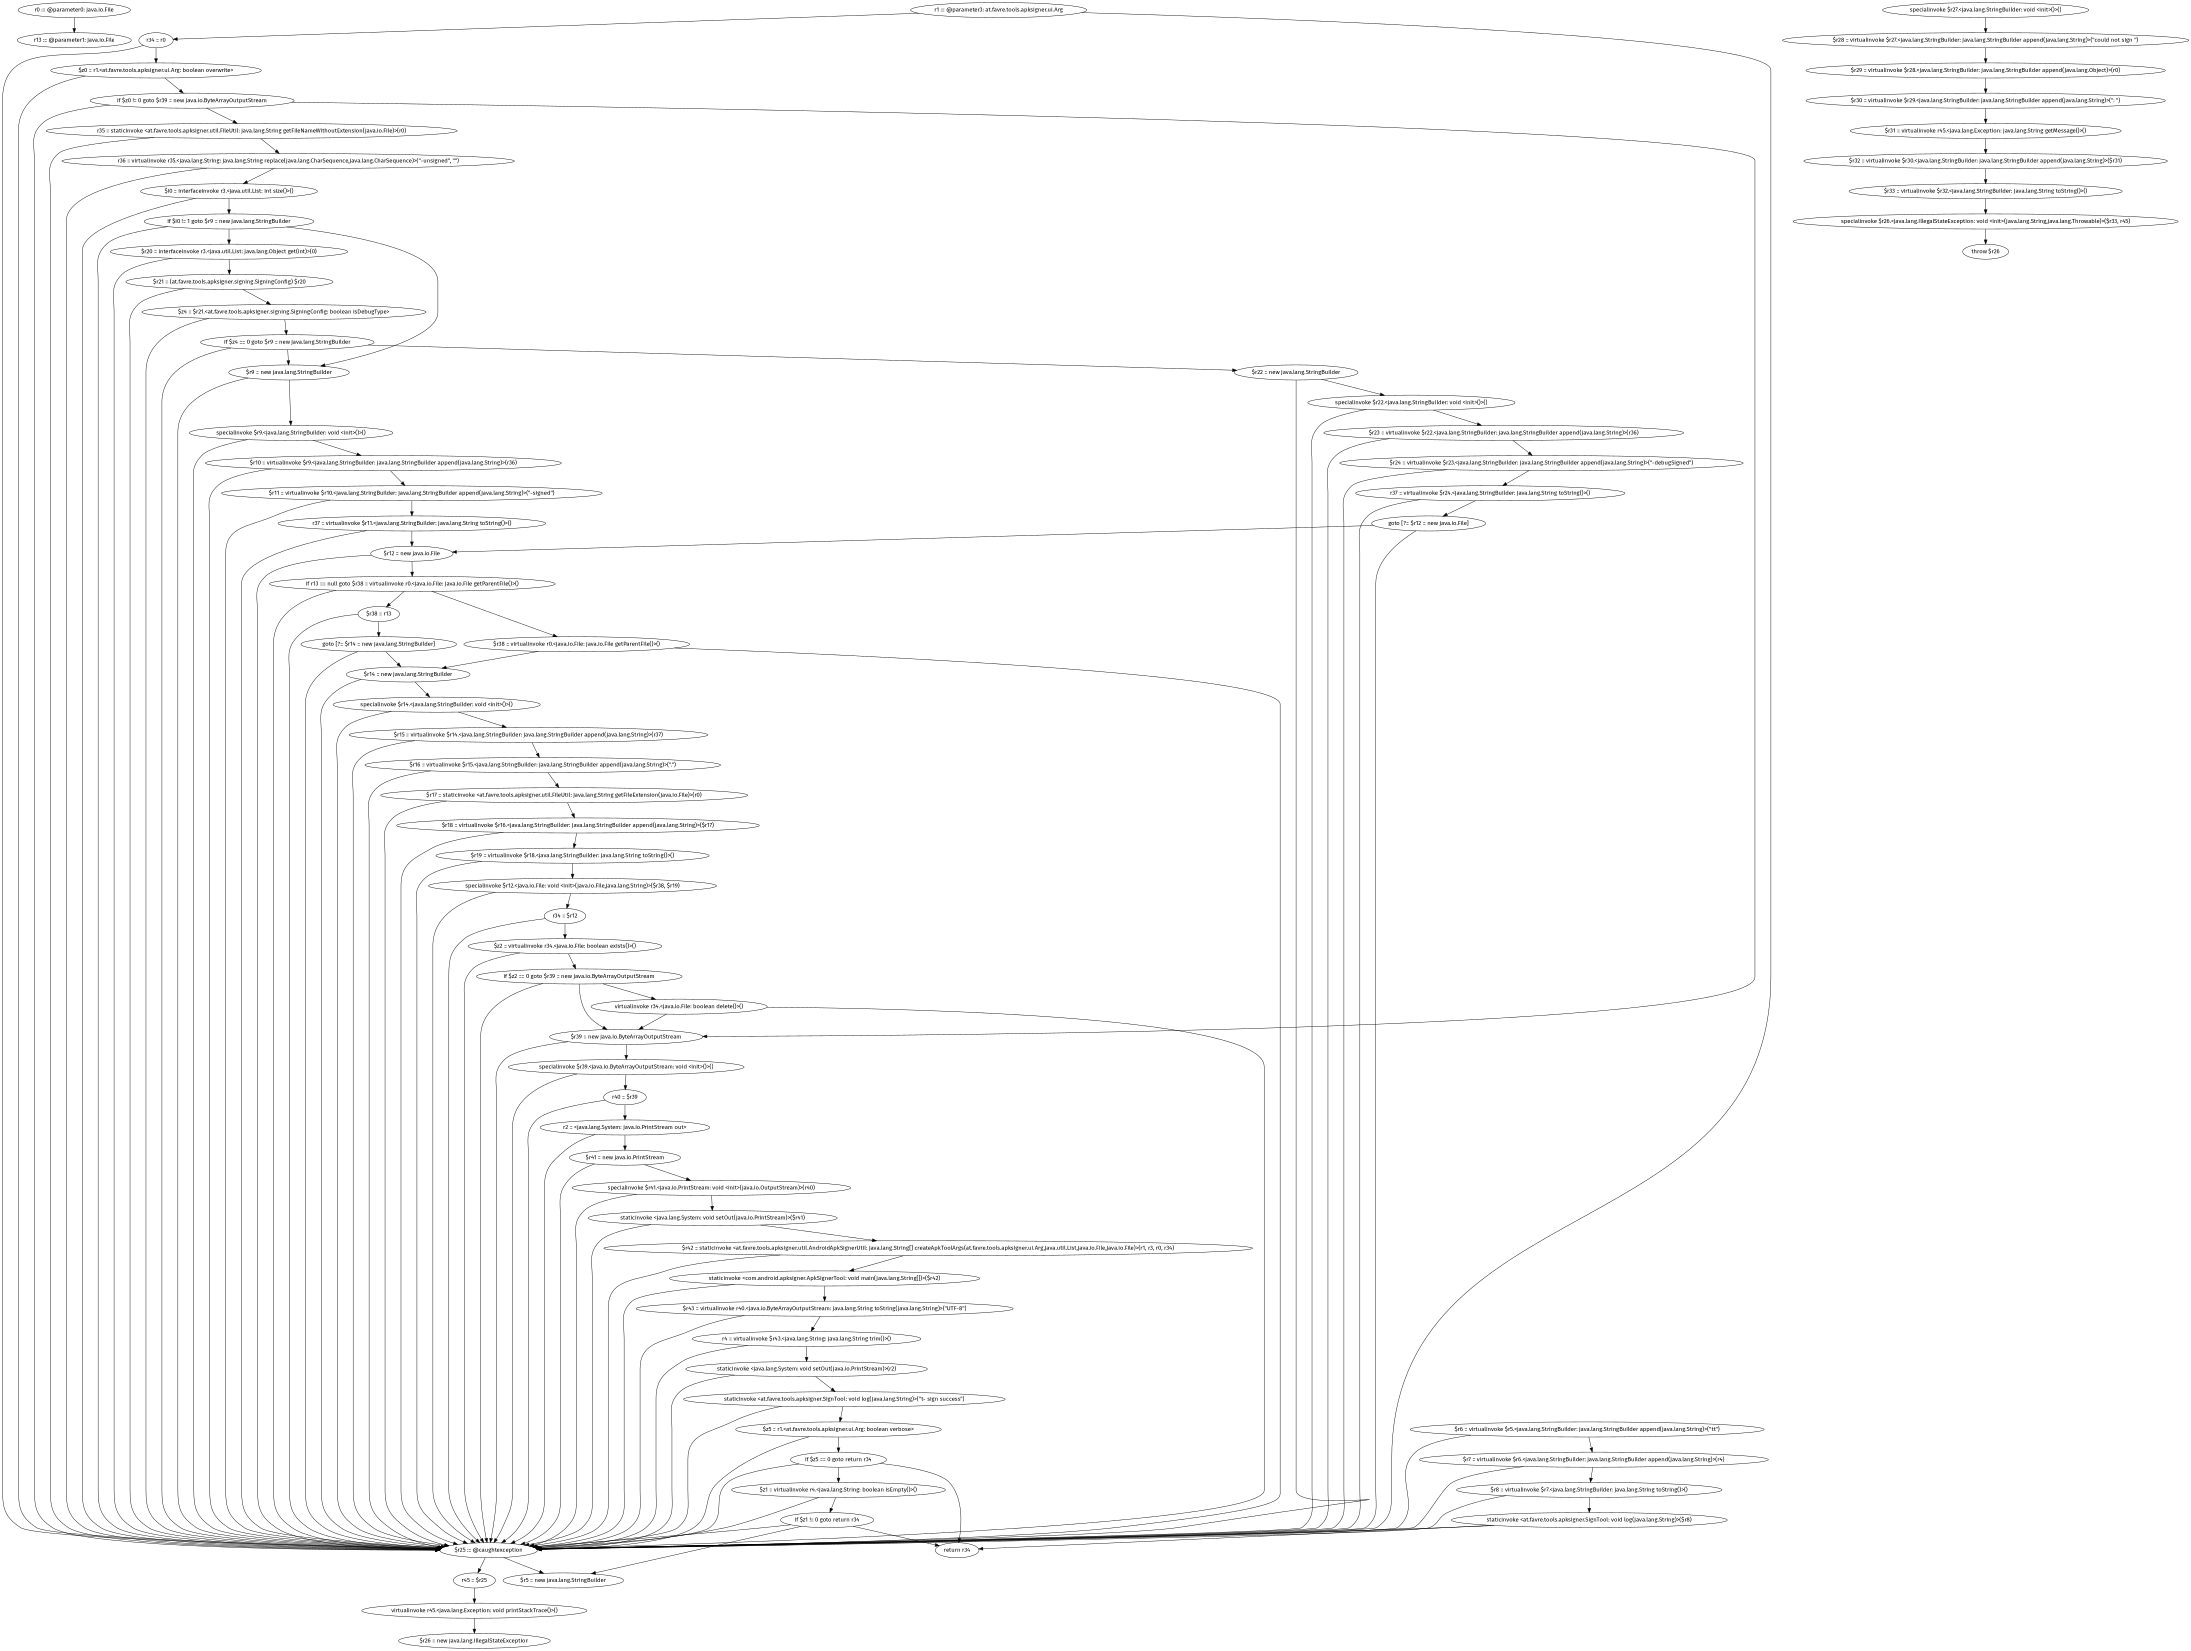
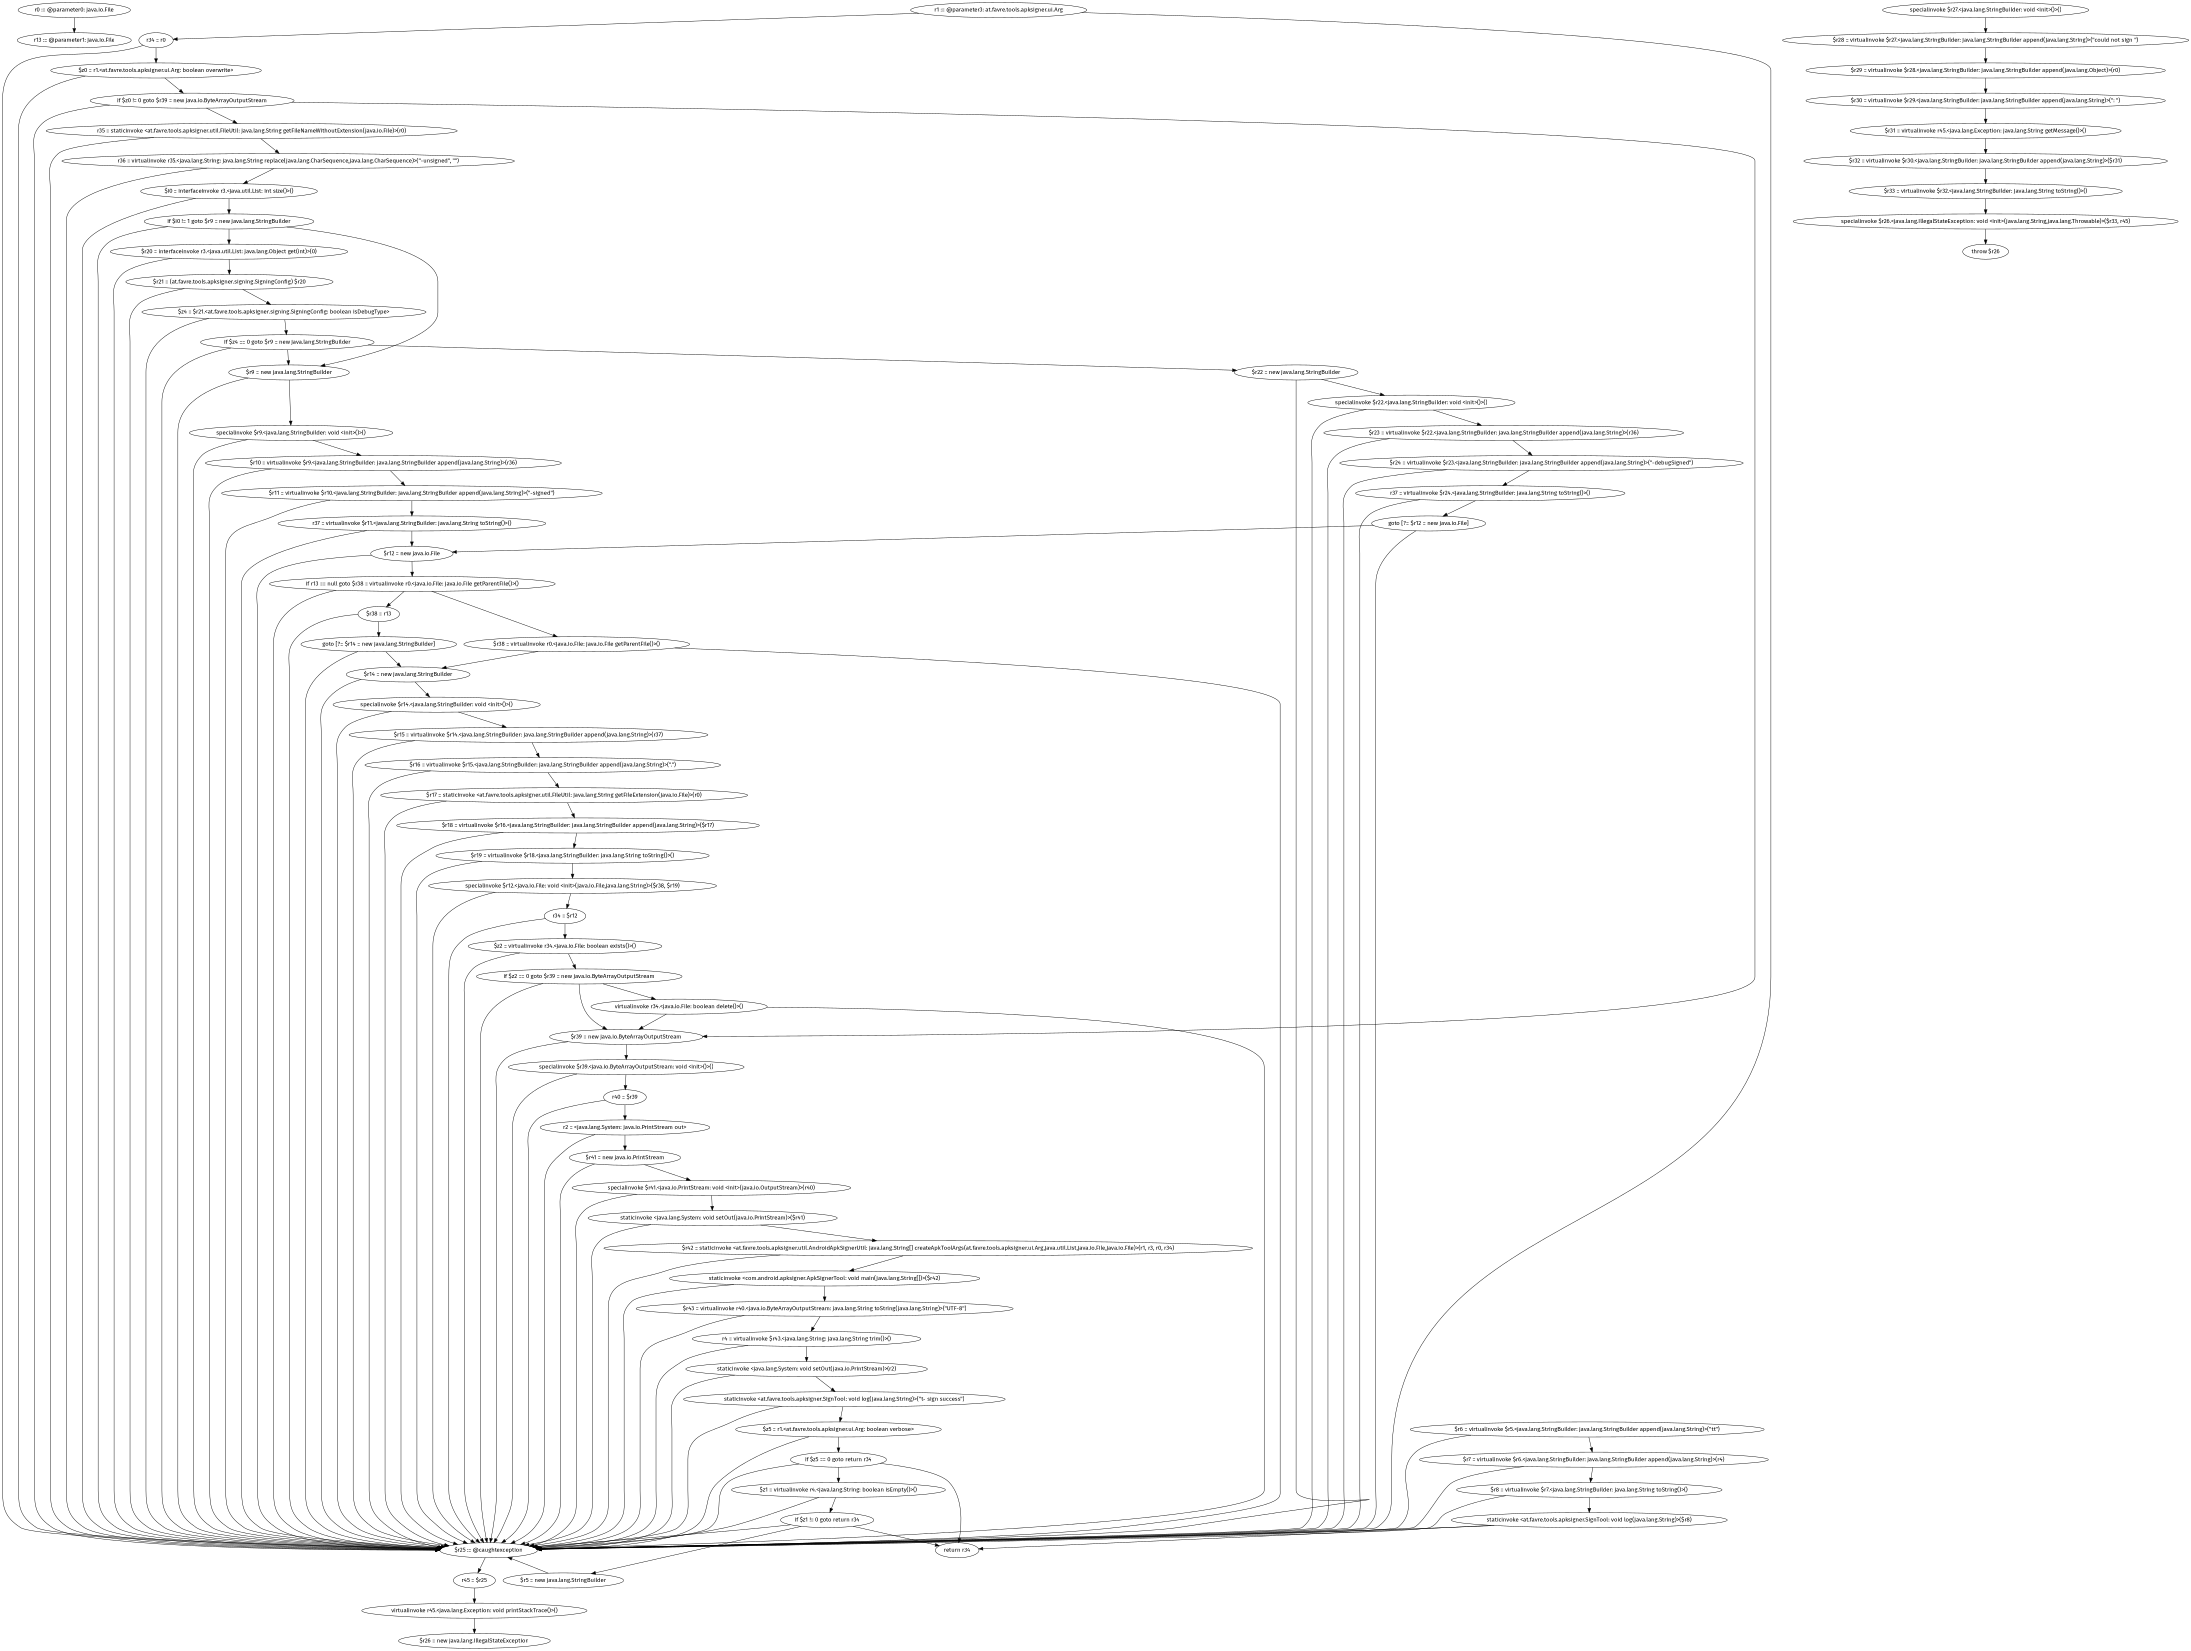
edge "$r25 := @caughtexception" -> "$r5 = new java.lang.StringBuilder": reversed
